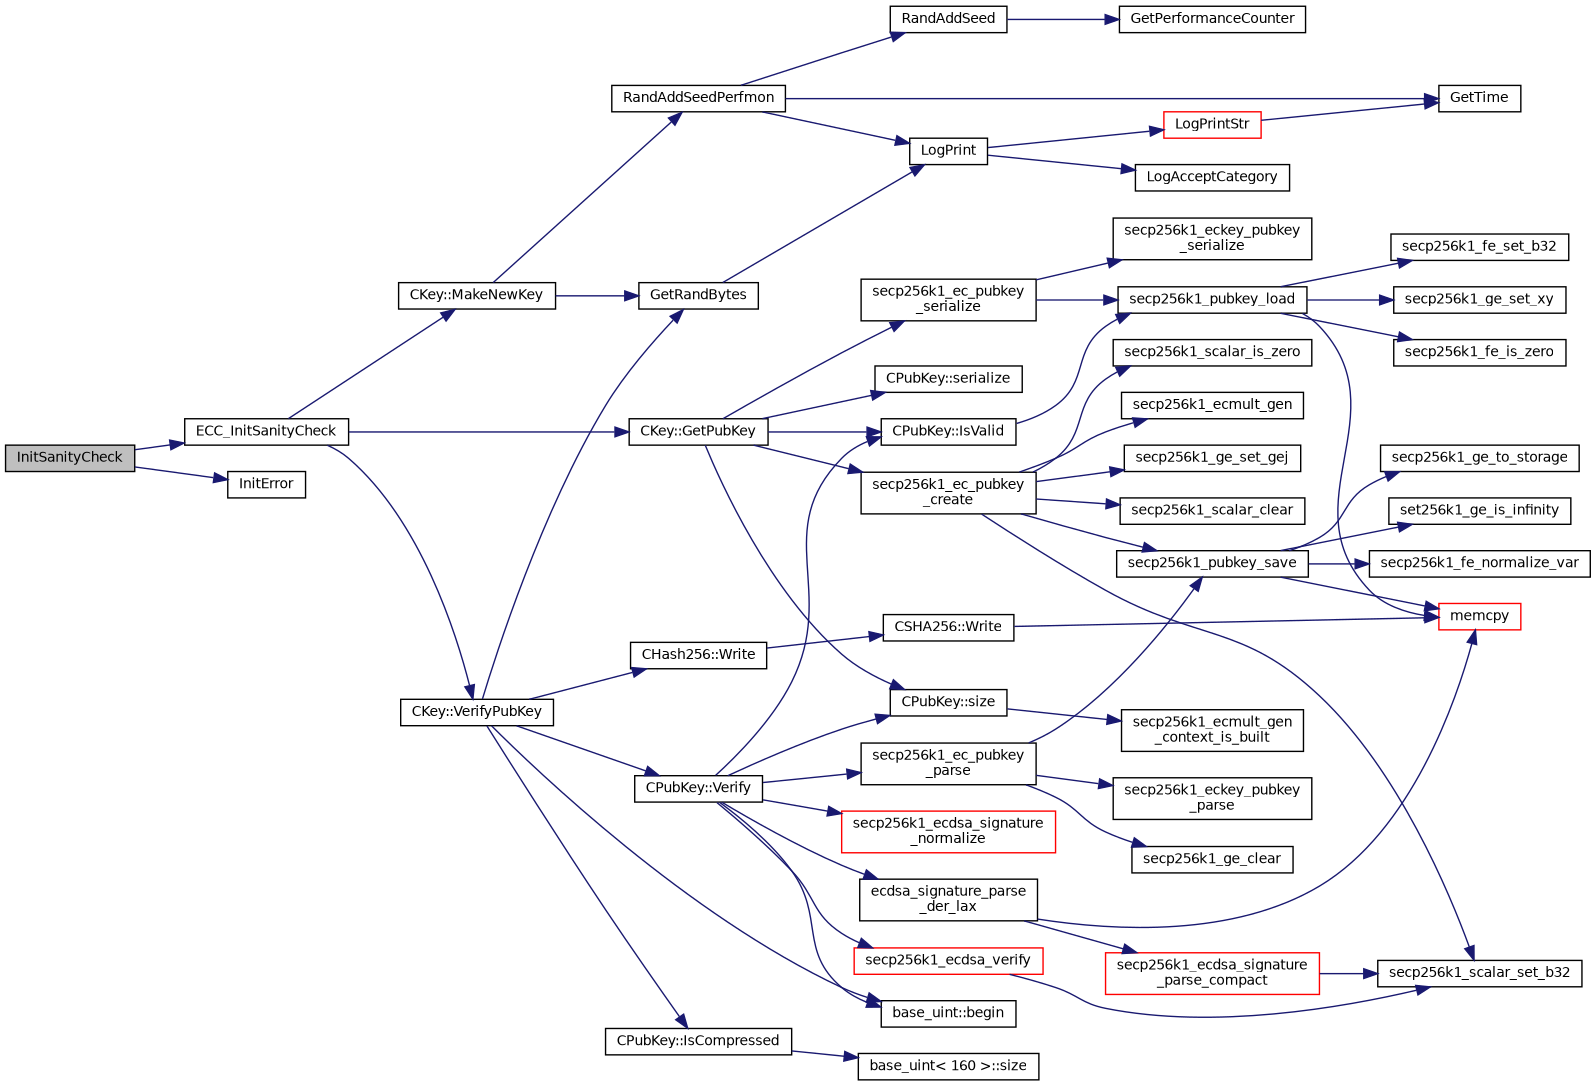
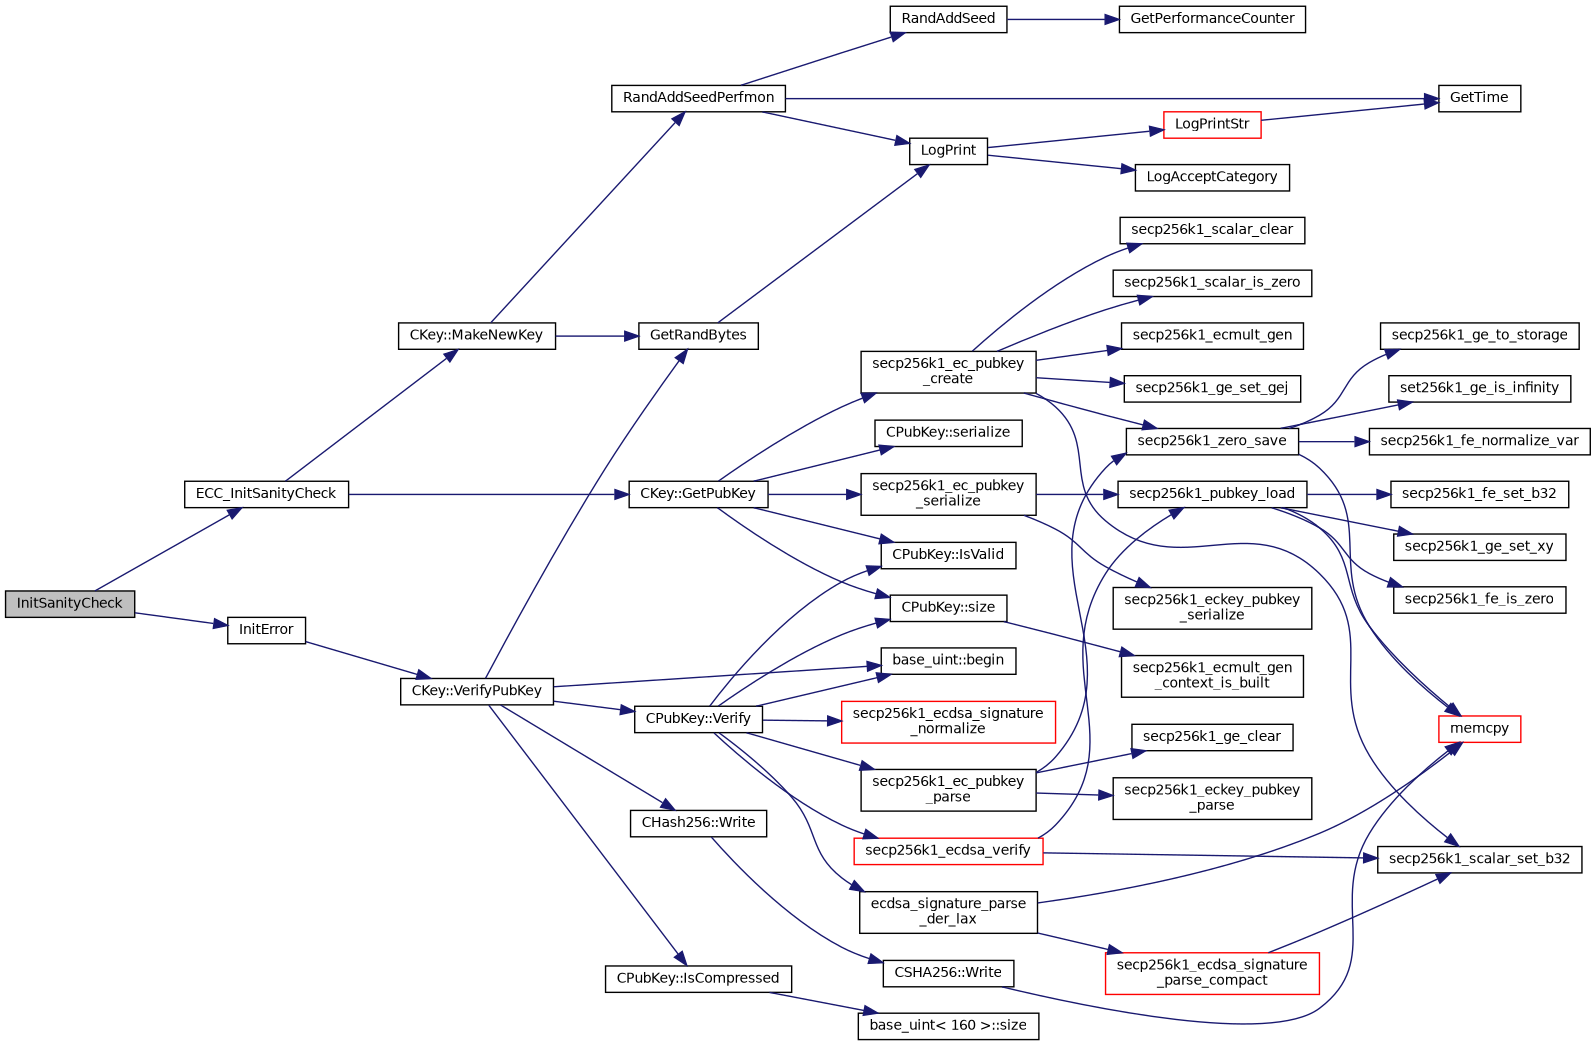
edge "CPubKey::IsValid" -> "secp256k1_pubkey_load": now "secp256k1_ecdsa_verify" -> "secp256k1_pubkey_load"
edge "ECC_InitSanityCheck" -> "CKey::VerifyPubKey": now "InitError" -> "CKey::VerifyPubKey"
node "secp256k1_pubkey_save": label "secp256k1_pubkey_save" -> "secp256k1_zero_save"
